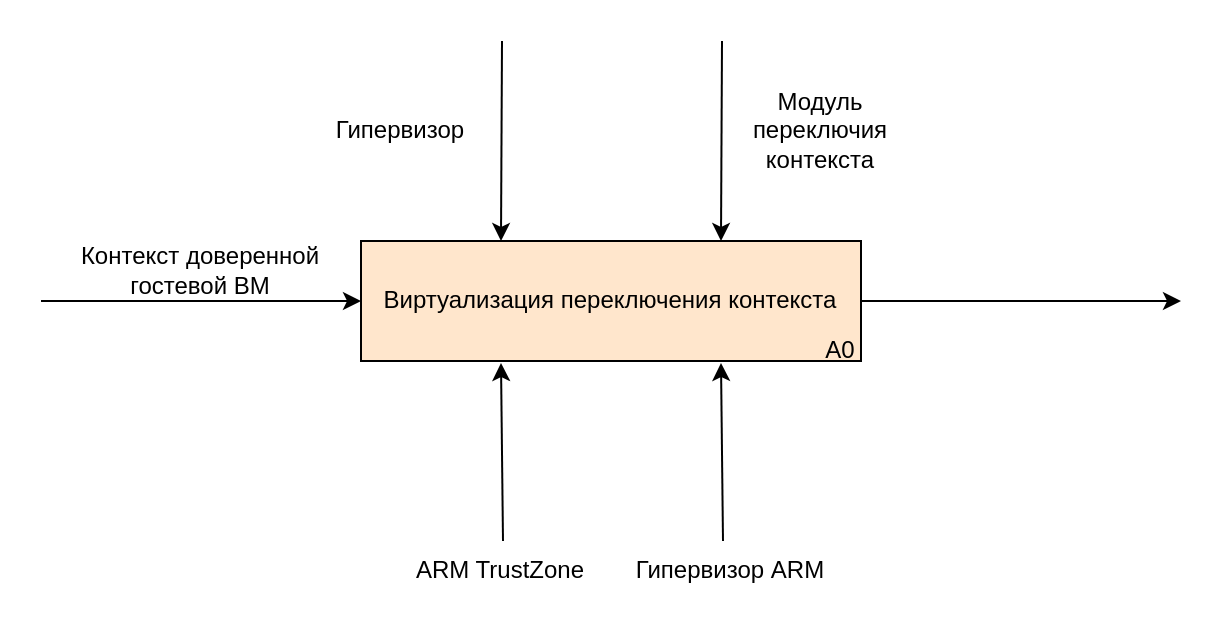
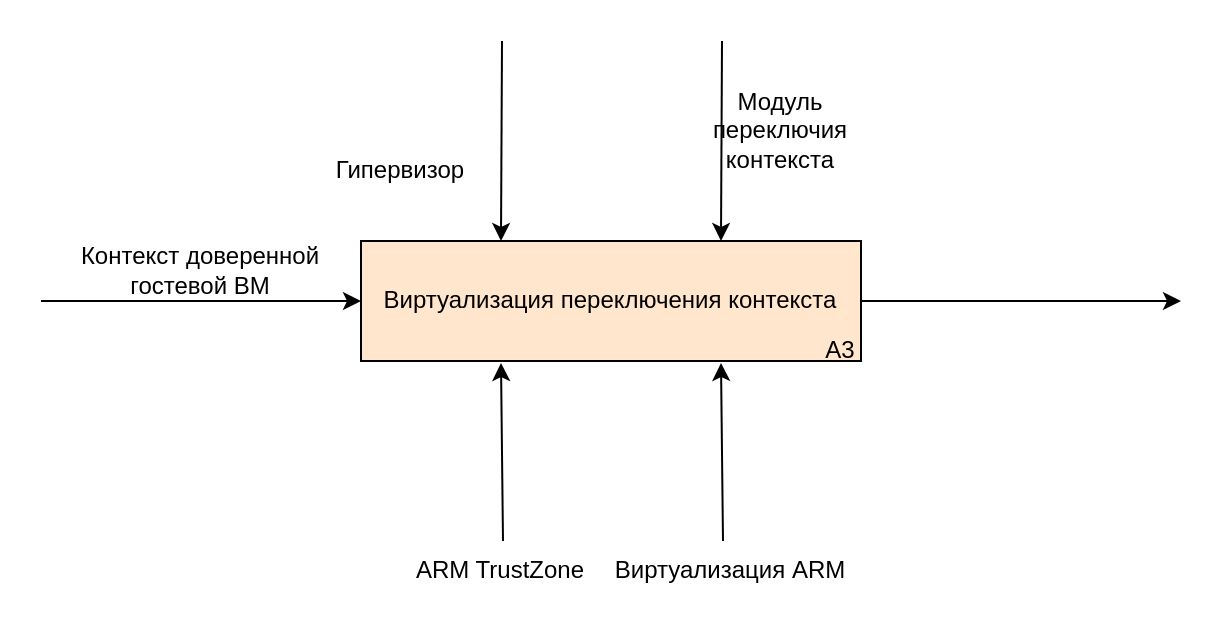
node "Гипервизор": moved (401, 131) -> (401, 171)
node "Модуль переключия контекста": moved (821, 131) -> (781, 131)
node "A0": label "A0" -> "A3"
node "Гипервизор ARM": label "Гипервизор ARM" -> "Виртуализация ARM"
